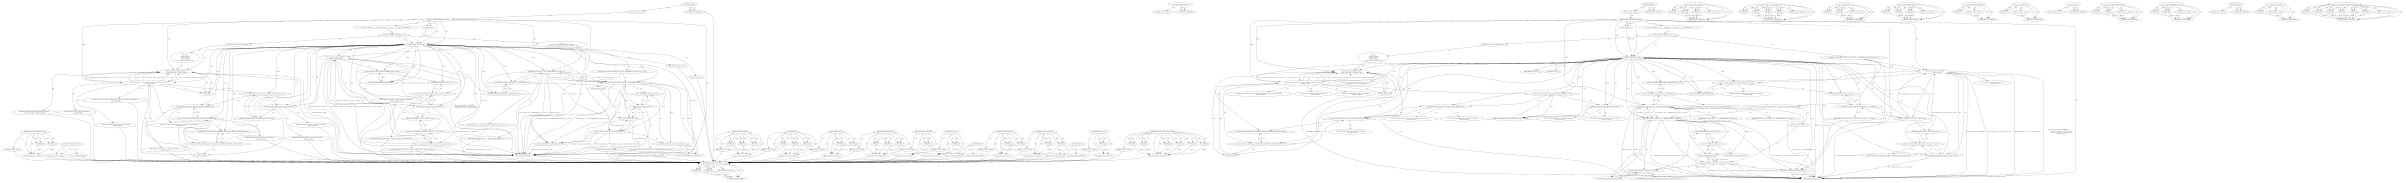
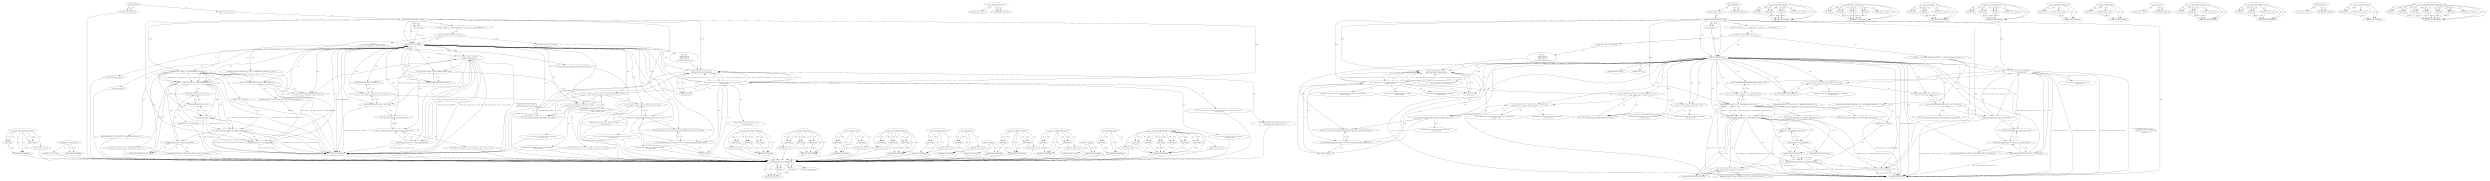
node "<(LOCAL,AppCacheEntry entry: AppCacheEntry)<SUB>3</SUB>>": added
